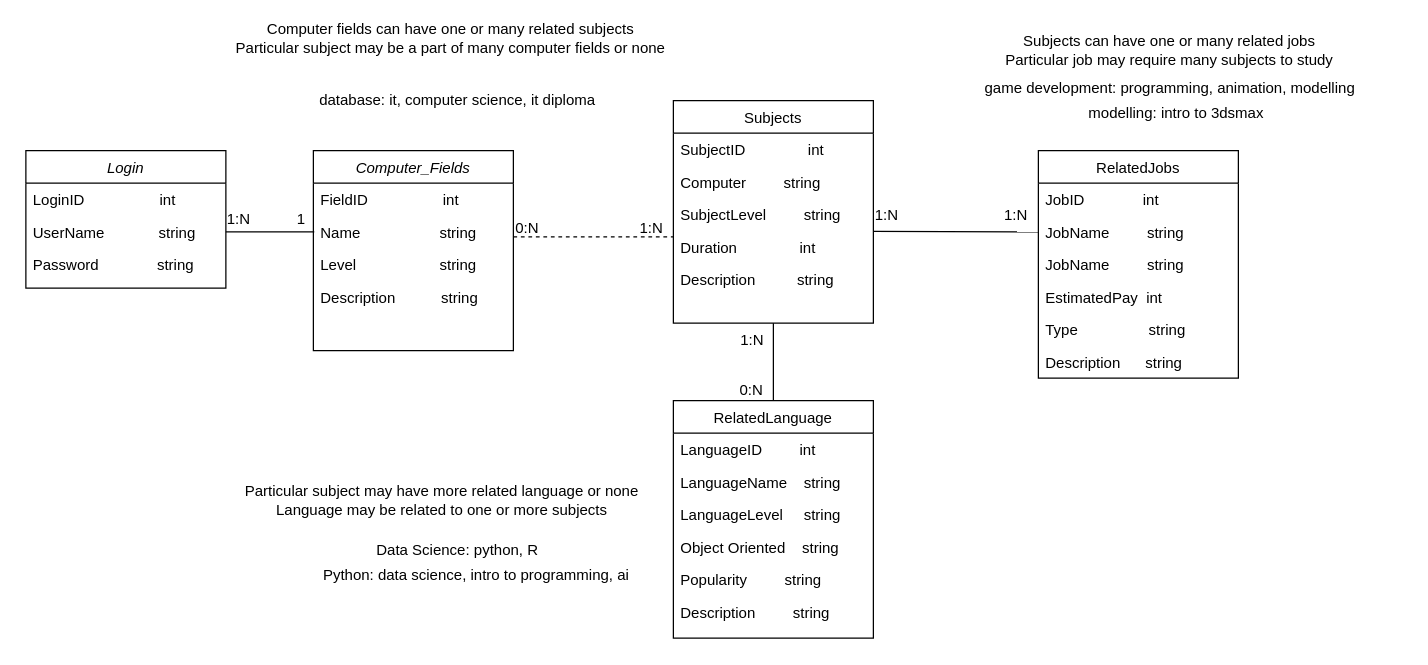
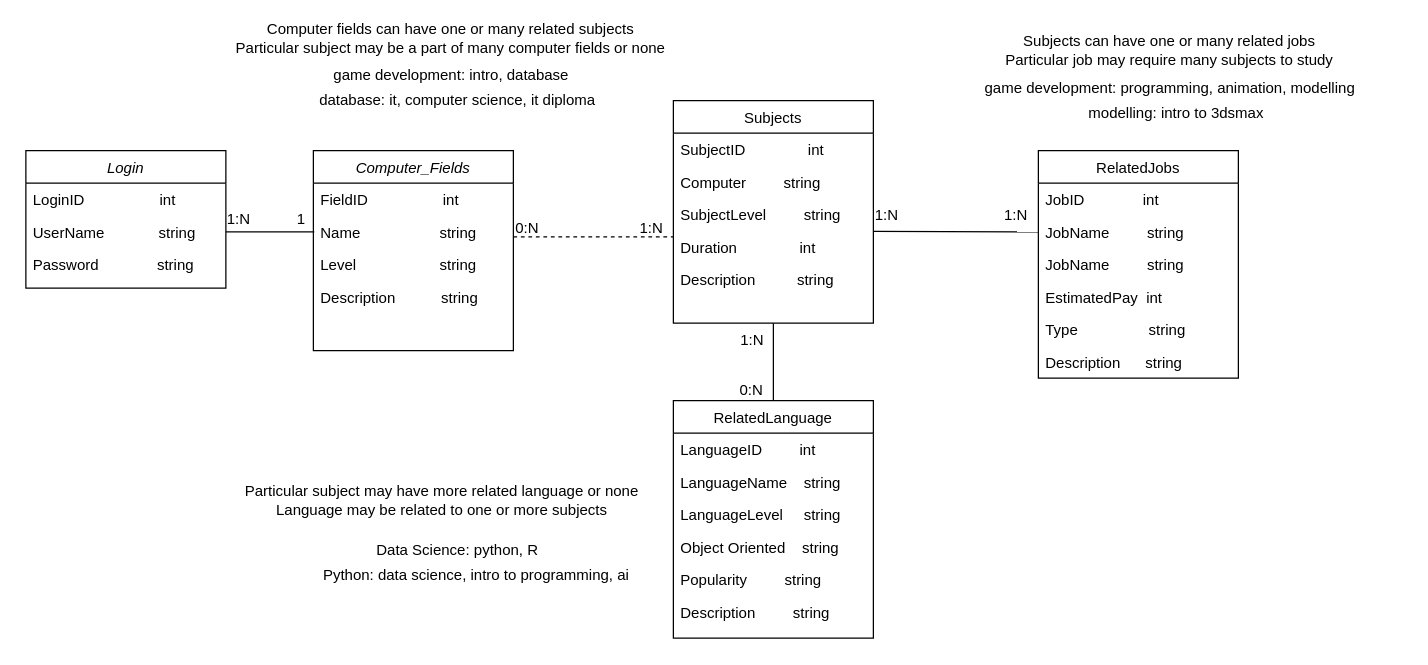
node "game development: intro, database": added
